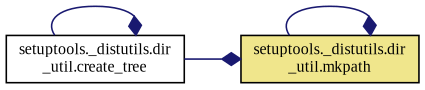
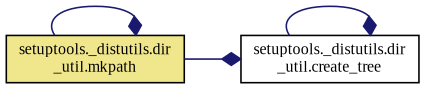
edge "setuptools._distutils.dir _util.create_tree" -> "setuptools._distutils.dir _util.mkpath": reversed
